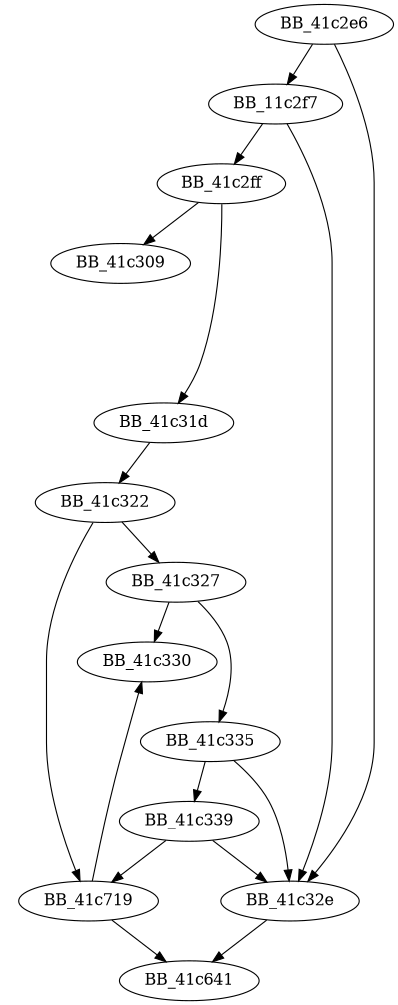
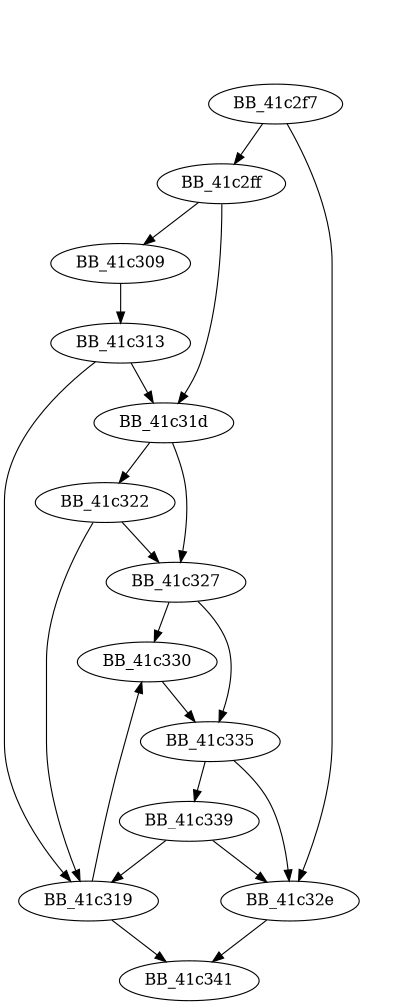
node "BB_41c2e6": removed
node "BB_11c2f7": label "BB_11c2f7" -> "BB_41c2f7"
node "BB_41c313": added
edge "BB_41c31d" -> "BB_41c327": added
edge "BB_41c330" -> "BB_41c335": added
node "BB_41c719": label "BB_41c719" -> "BB_41c319"
node "BB_41c641": label "BB_41c641" -> "BB_41c341"
